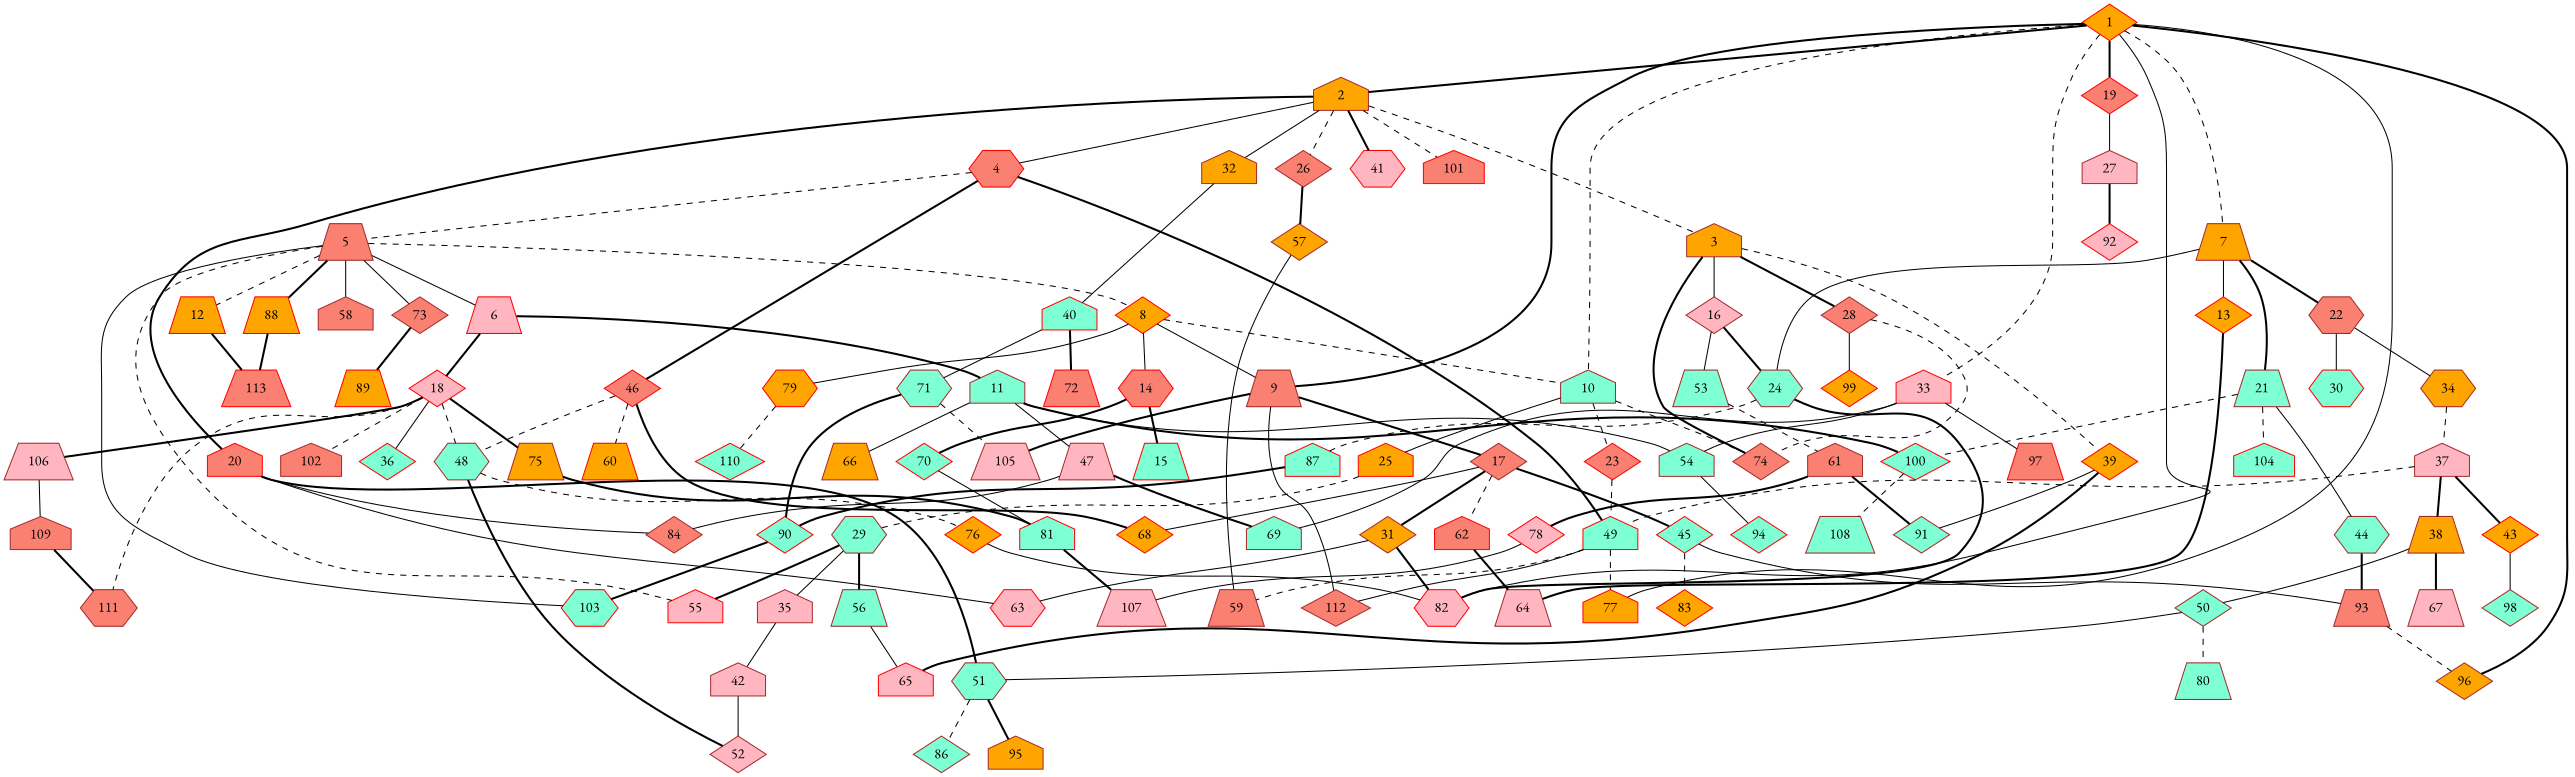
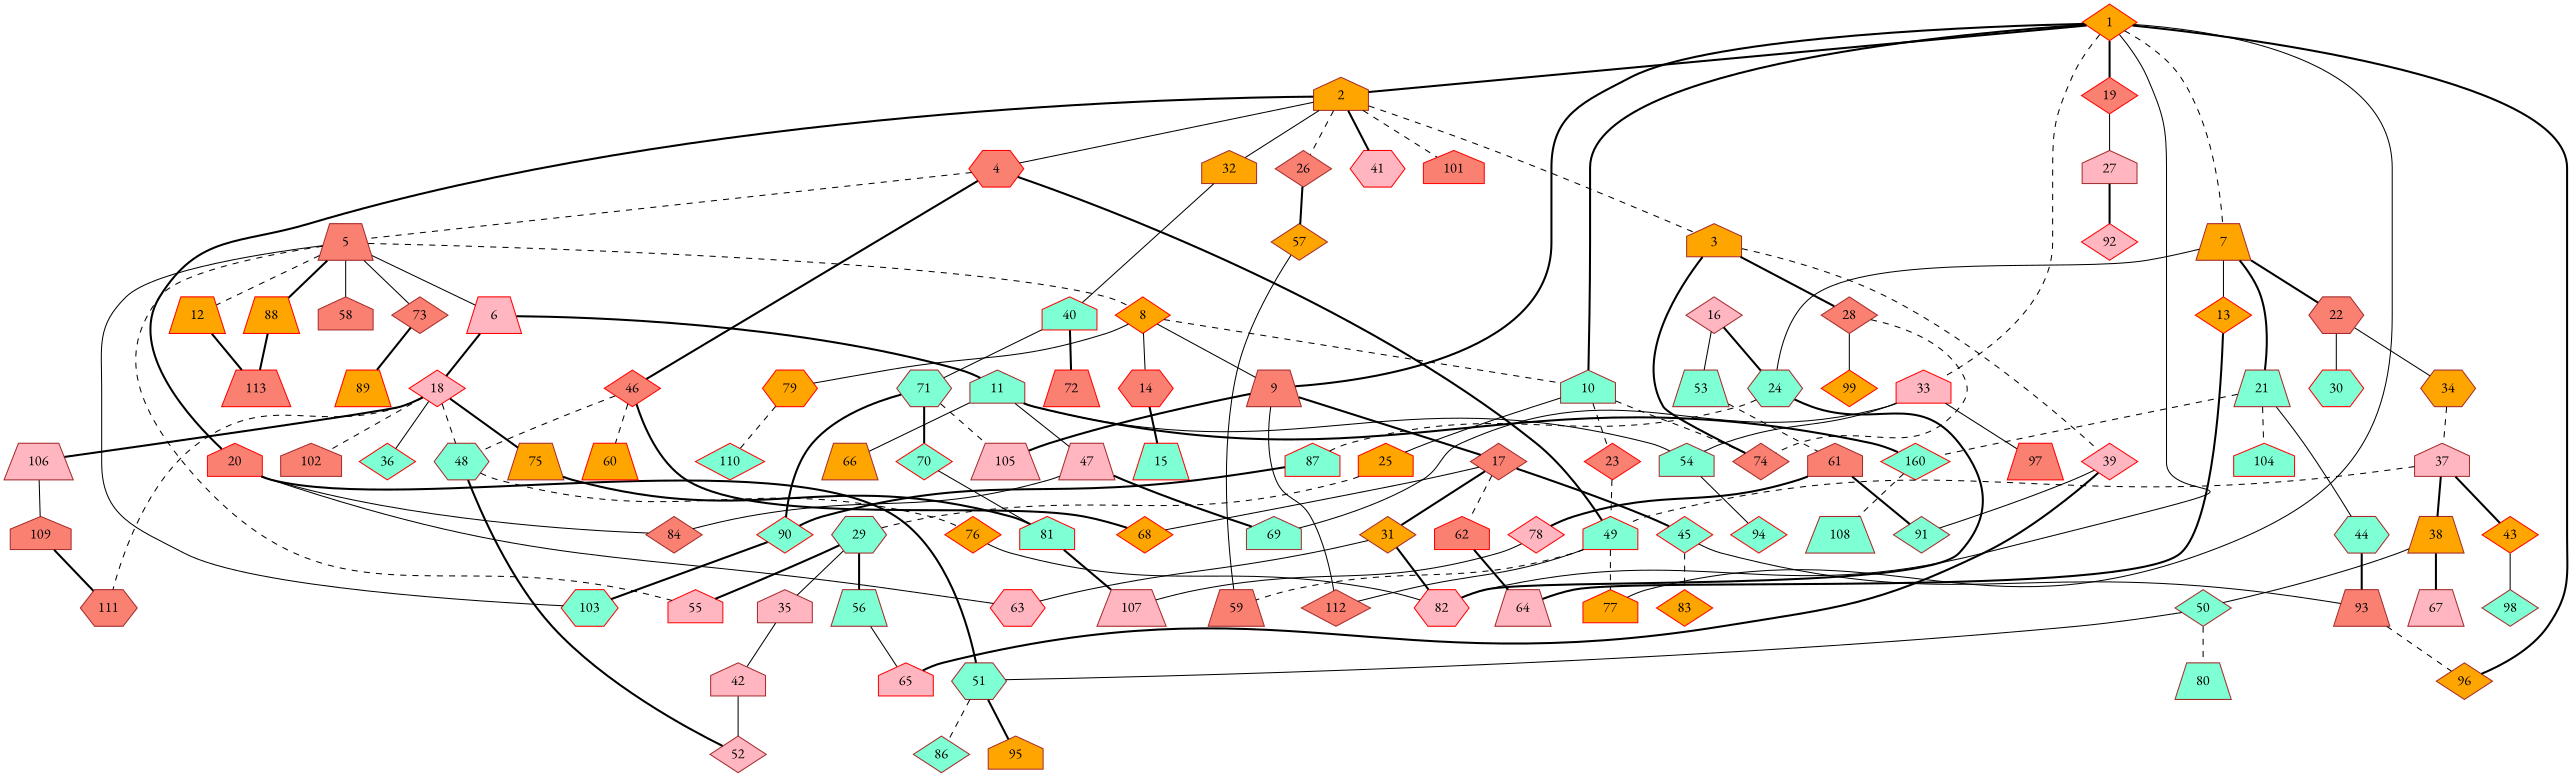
edge "1" -- "10": style dashed -> bold
edge "3" -- "16": removed
edge "14" -- "70": now "71" -- "70"
node "100": label "100" -> "160"
node "39": fillcolor orange -> lightpink
